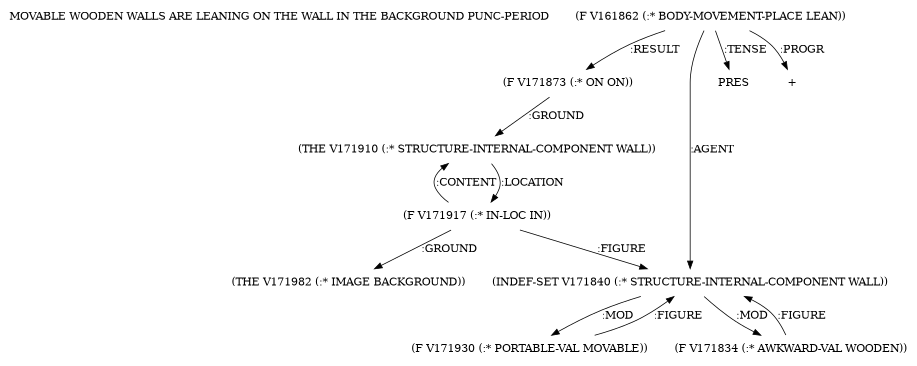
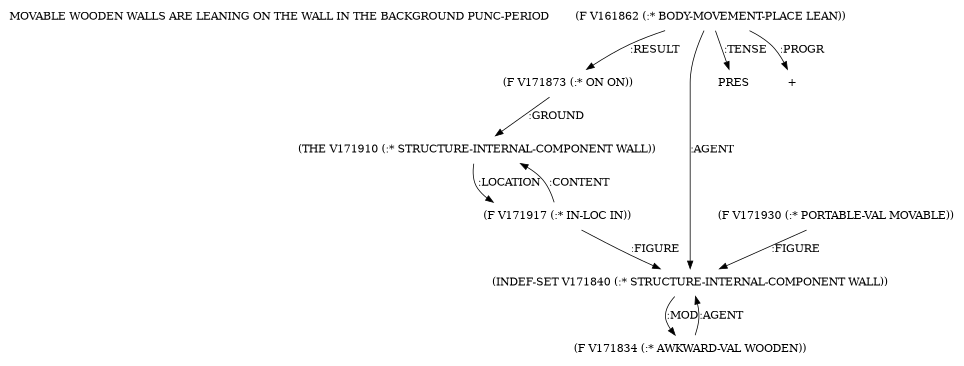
node "(THE V171982 (:* IMAGE BACKGROUND))": removed
edge "(INDEF-SET V171840 (:* STRUCTURE-INTERNAL-COMPONENT WALL))" -> "(F V171930 (:* PORTABLE-VAL MOVABLE))": removed, label ":MOD"
edge "(F V171834 (:* AWKWARD-VAL WOODEN))" -> "(INDEF-SET V171840 (:* STRUCTURE-INTERNAL-COMPONENT WALL))": label ":FIGURE" -> ":AGENT"
